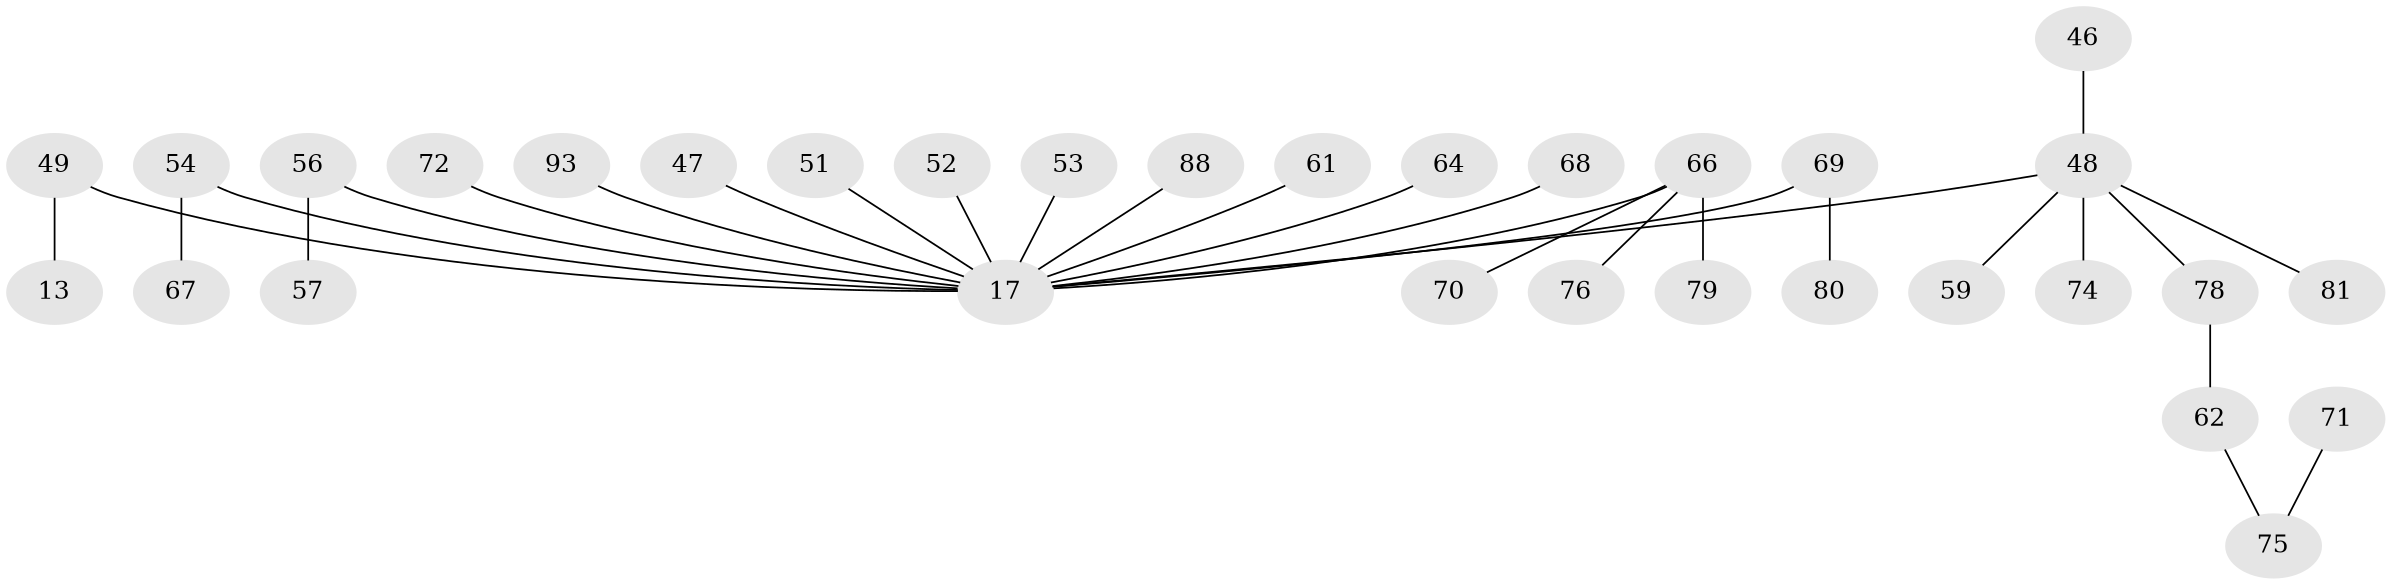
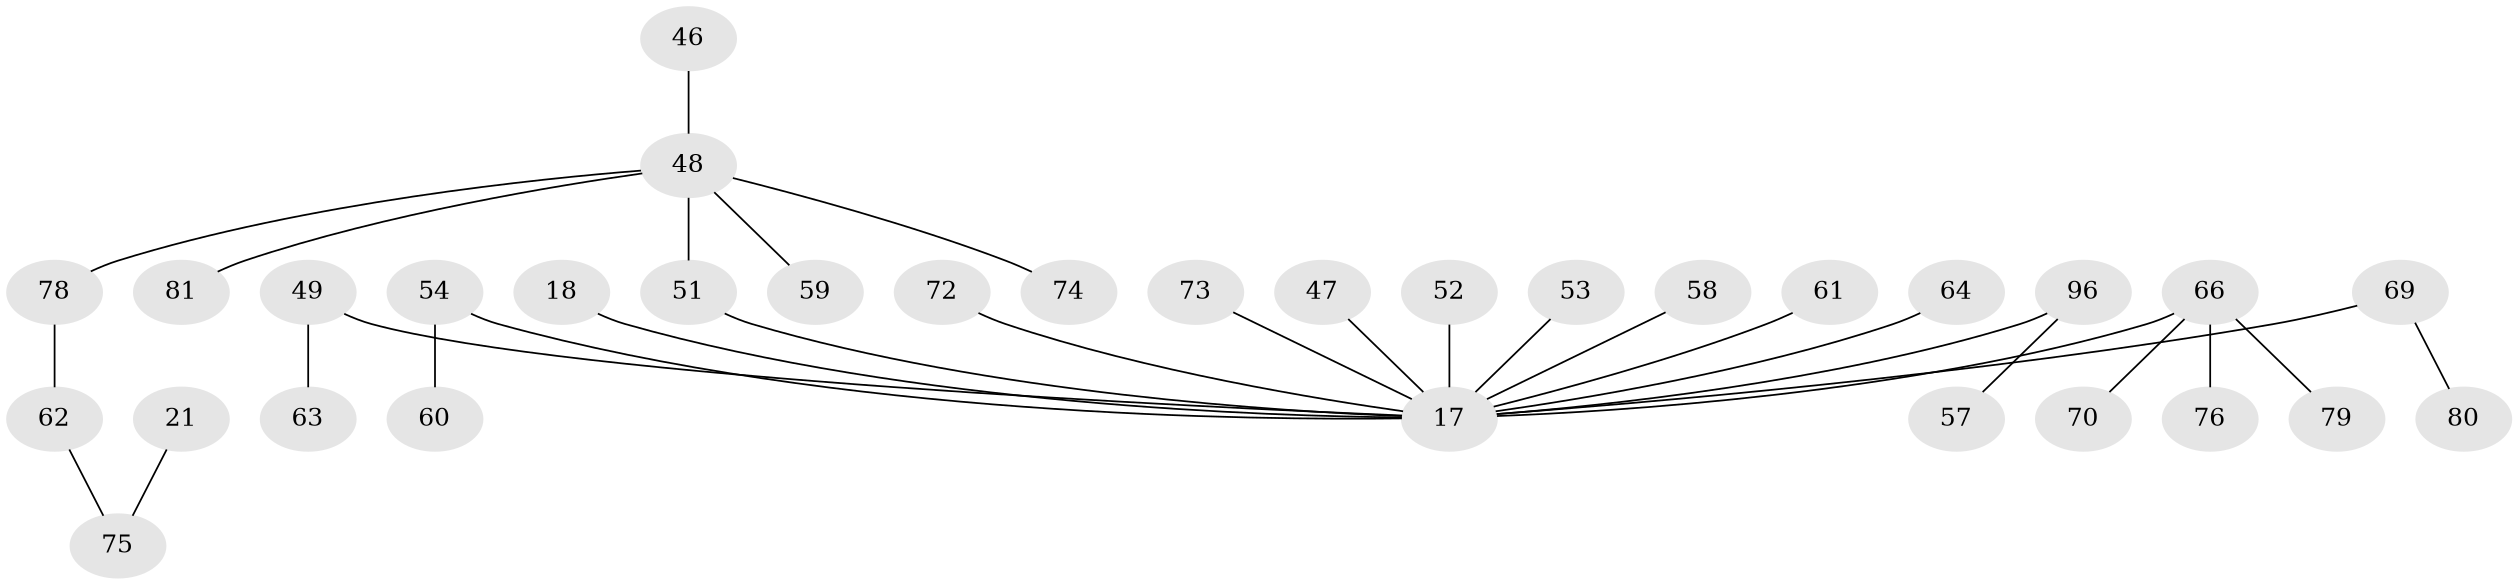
node "56": label "56" -> "96"
node "93": label "93" -> "73"
node "88": label "88" -> "58"
node "68": label "68" -> "18"
edge "48" -- "17": now "48" -- "51"
node "13": label "13" -> "63"
node "67": label "67" -> "60"
node "71": label "71" -> "21"
